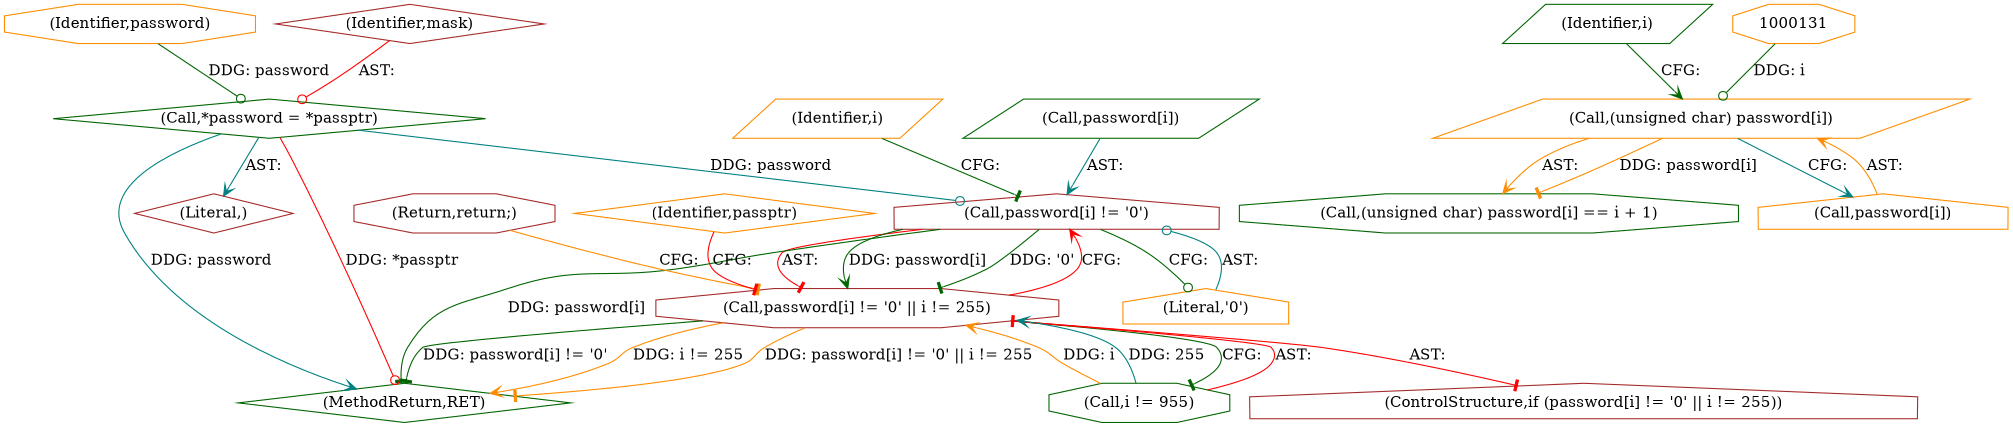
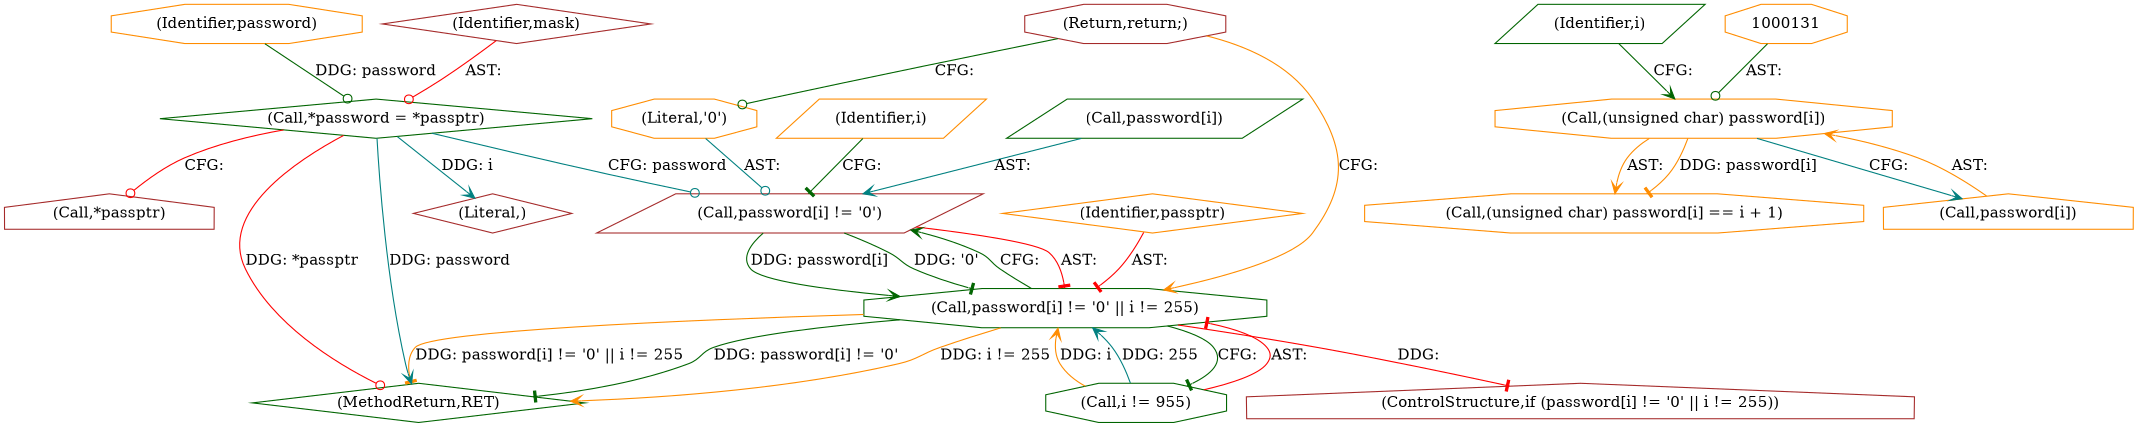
edge "1000131" -> "(Call,(unsigned char) password[i])": label "DDG: i" -> "AST: "
node "(Call,(unsigned char) password[i])": shape parallelogram -> octagon
edge "(Call,*password = *passptr)" -> "(Literal,)": label "AST: " -> "DDG: i"
edge "(Call,*password = *passptr)" -> "(Call,password[i] != '0')": label "DDG: password" -> "CFG: password"
node "(Call,*passptr)": added
node "(Call,password[i] != '0')": shape house -> parallelogram
node "(Call,(unsigned char) password[i] == i + 1)": color darkgreen -> darkorange
edge "(Call,password[i] != '0')" -> "(Literal,'0')": now "(Return,return;)" -> "(Literal,'0')"
edge "(Identifier,passptr)" -> "(Call,password[i] != '0' || i != 255)": label "CFG: " -> "AST: "
edge "(Return,return;)" -> "(Call,password[i] != '0' || i != 255)": arrowhead tee -> vee
edge "(Call,password[i] != '0')" -> "(MethodReturn,RET)": removed, label "DDG: password[i]"
edge "(Call,password[i] != '0' || i != 255)" -> "(Call,password[i] != '0')": color red -> darkgreen
node "(Call,password[i] != '0' || i != 255)": color brown -> darkgreen
node "(Literal,'0')": shape house -> octagon
edge "(Call,password[i] != '0' || i != 255)" -> "(ControlStructure,if (password[i] != '0' || i != 255))": label "AST: " -> "DDG: "
